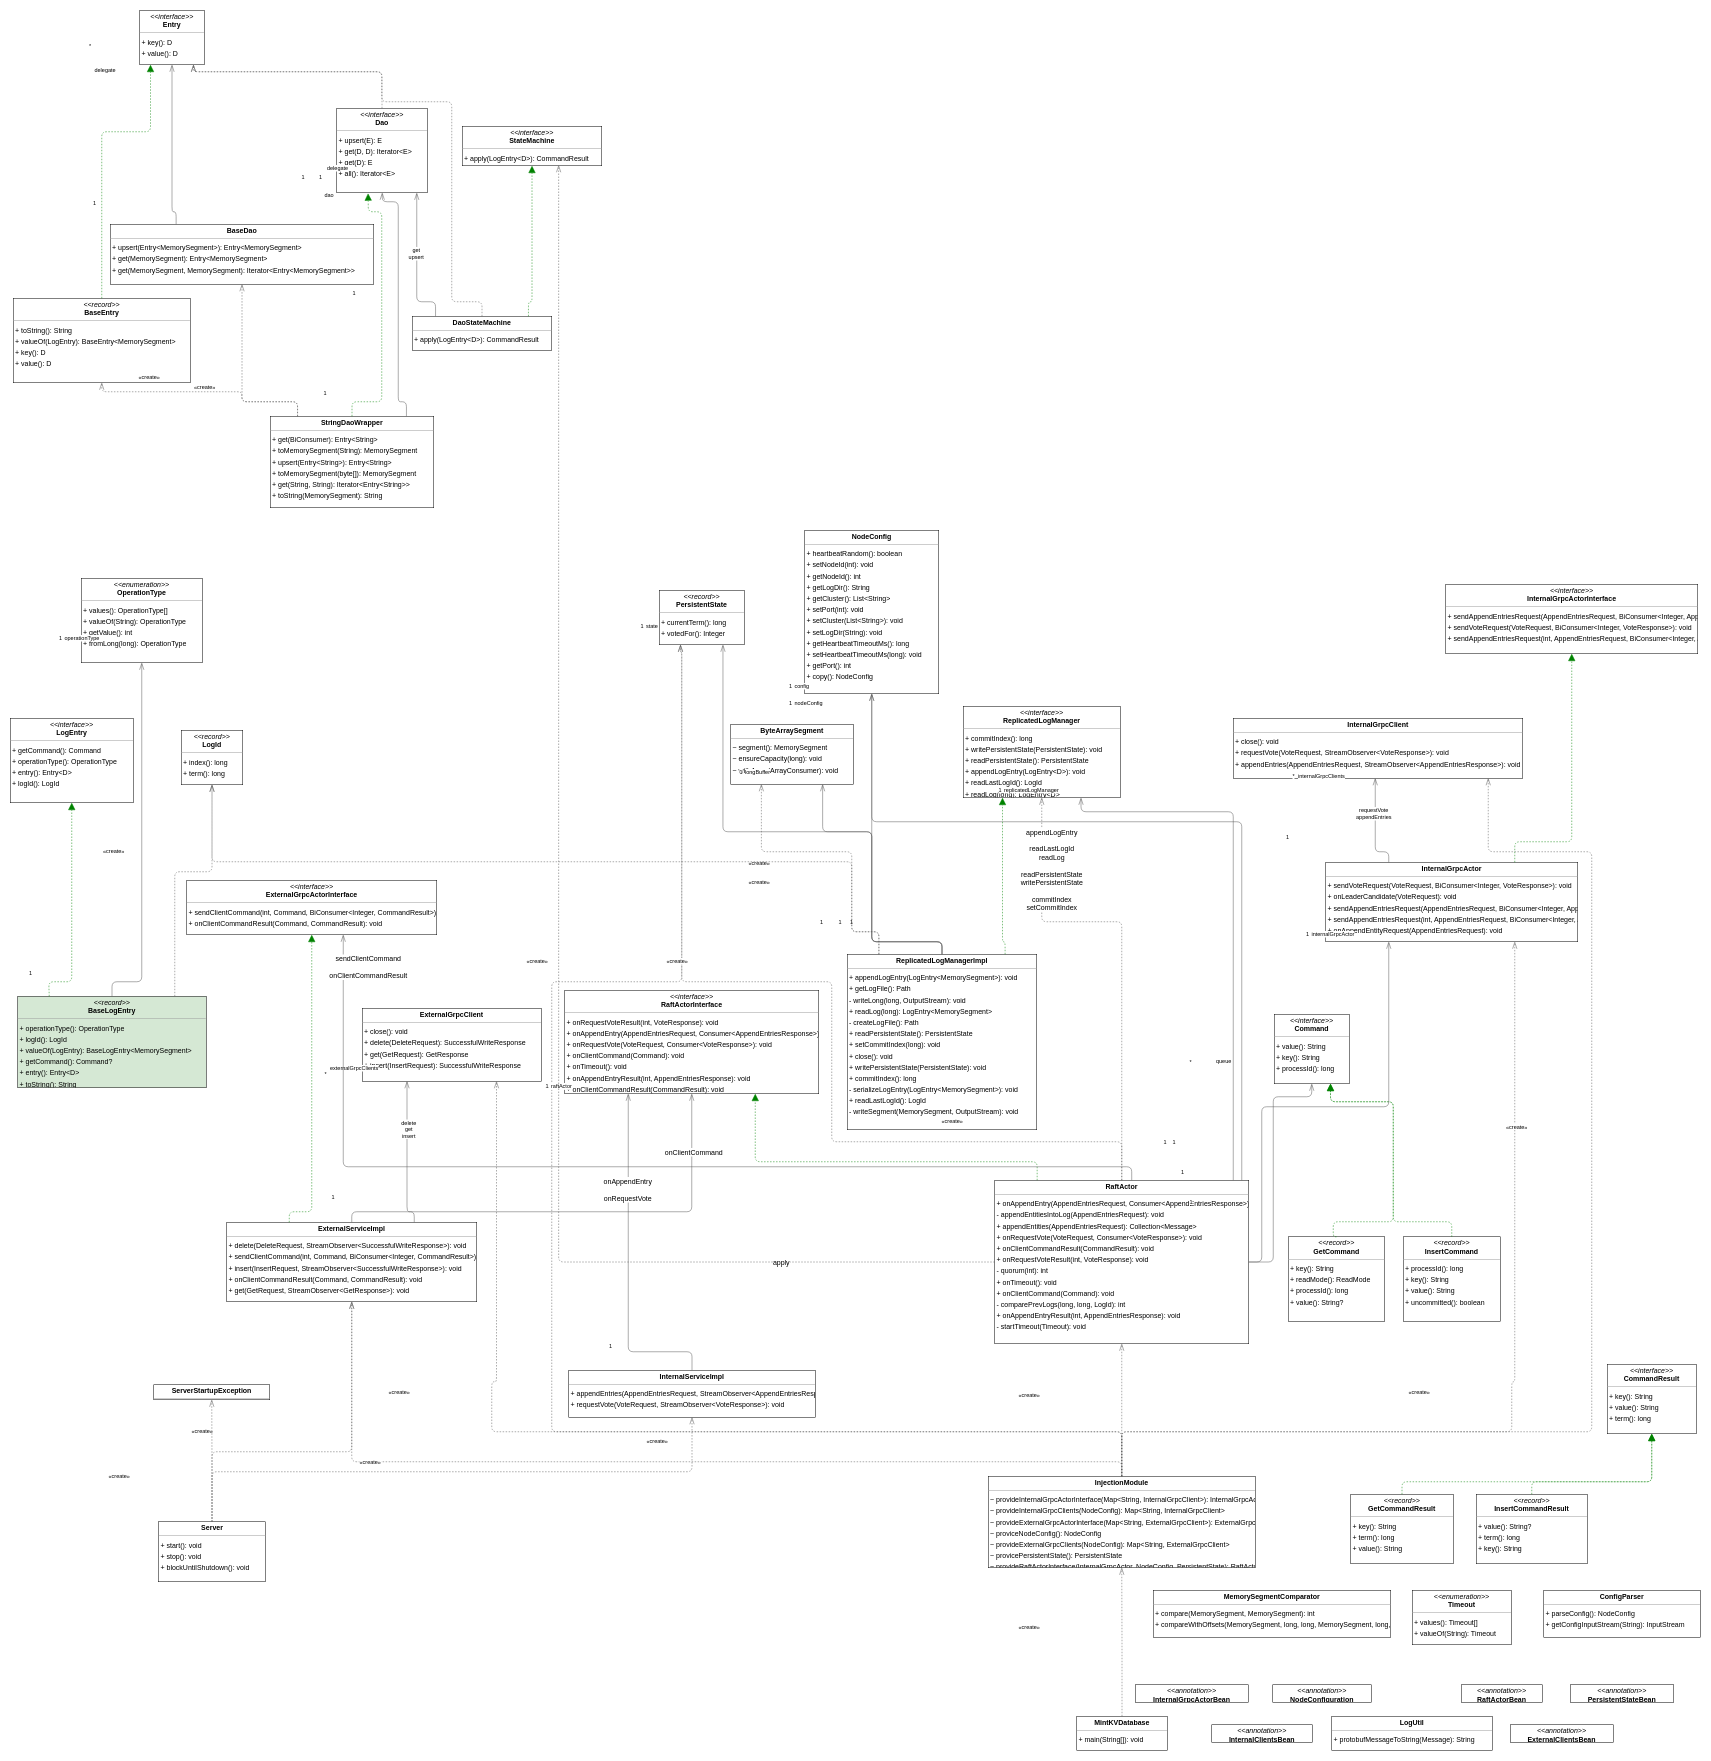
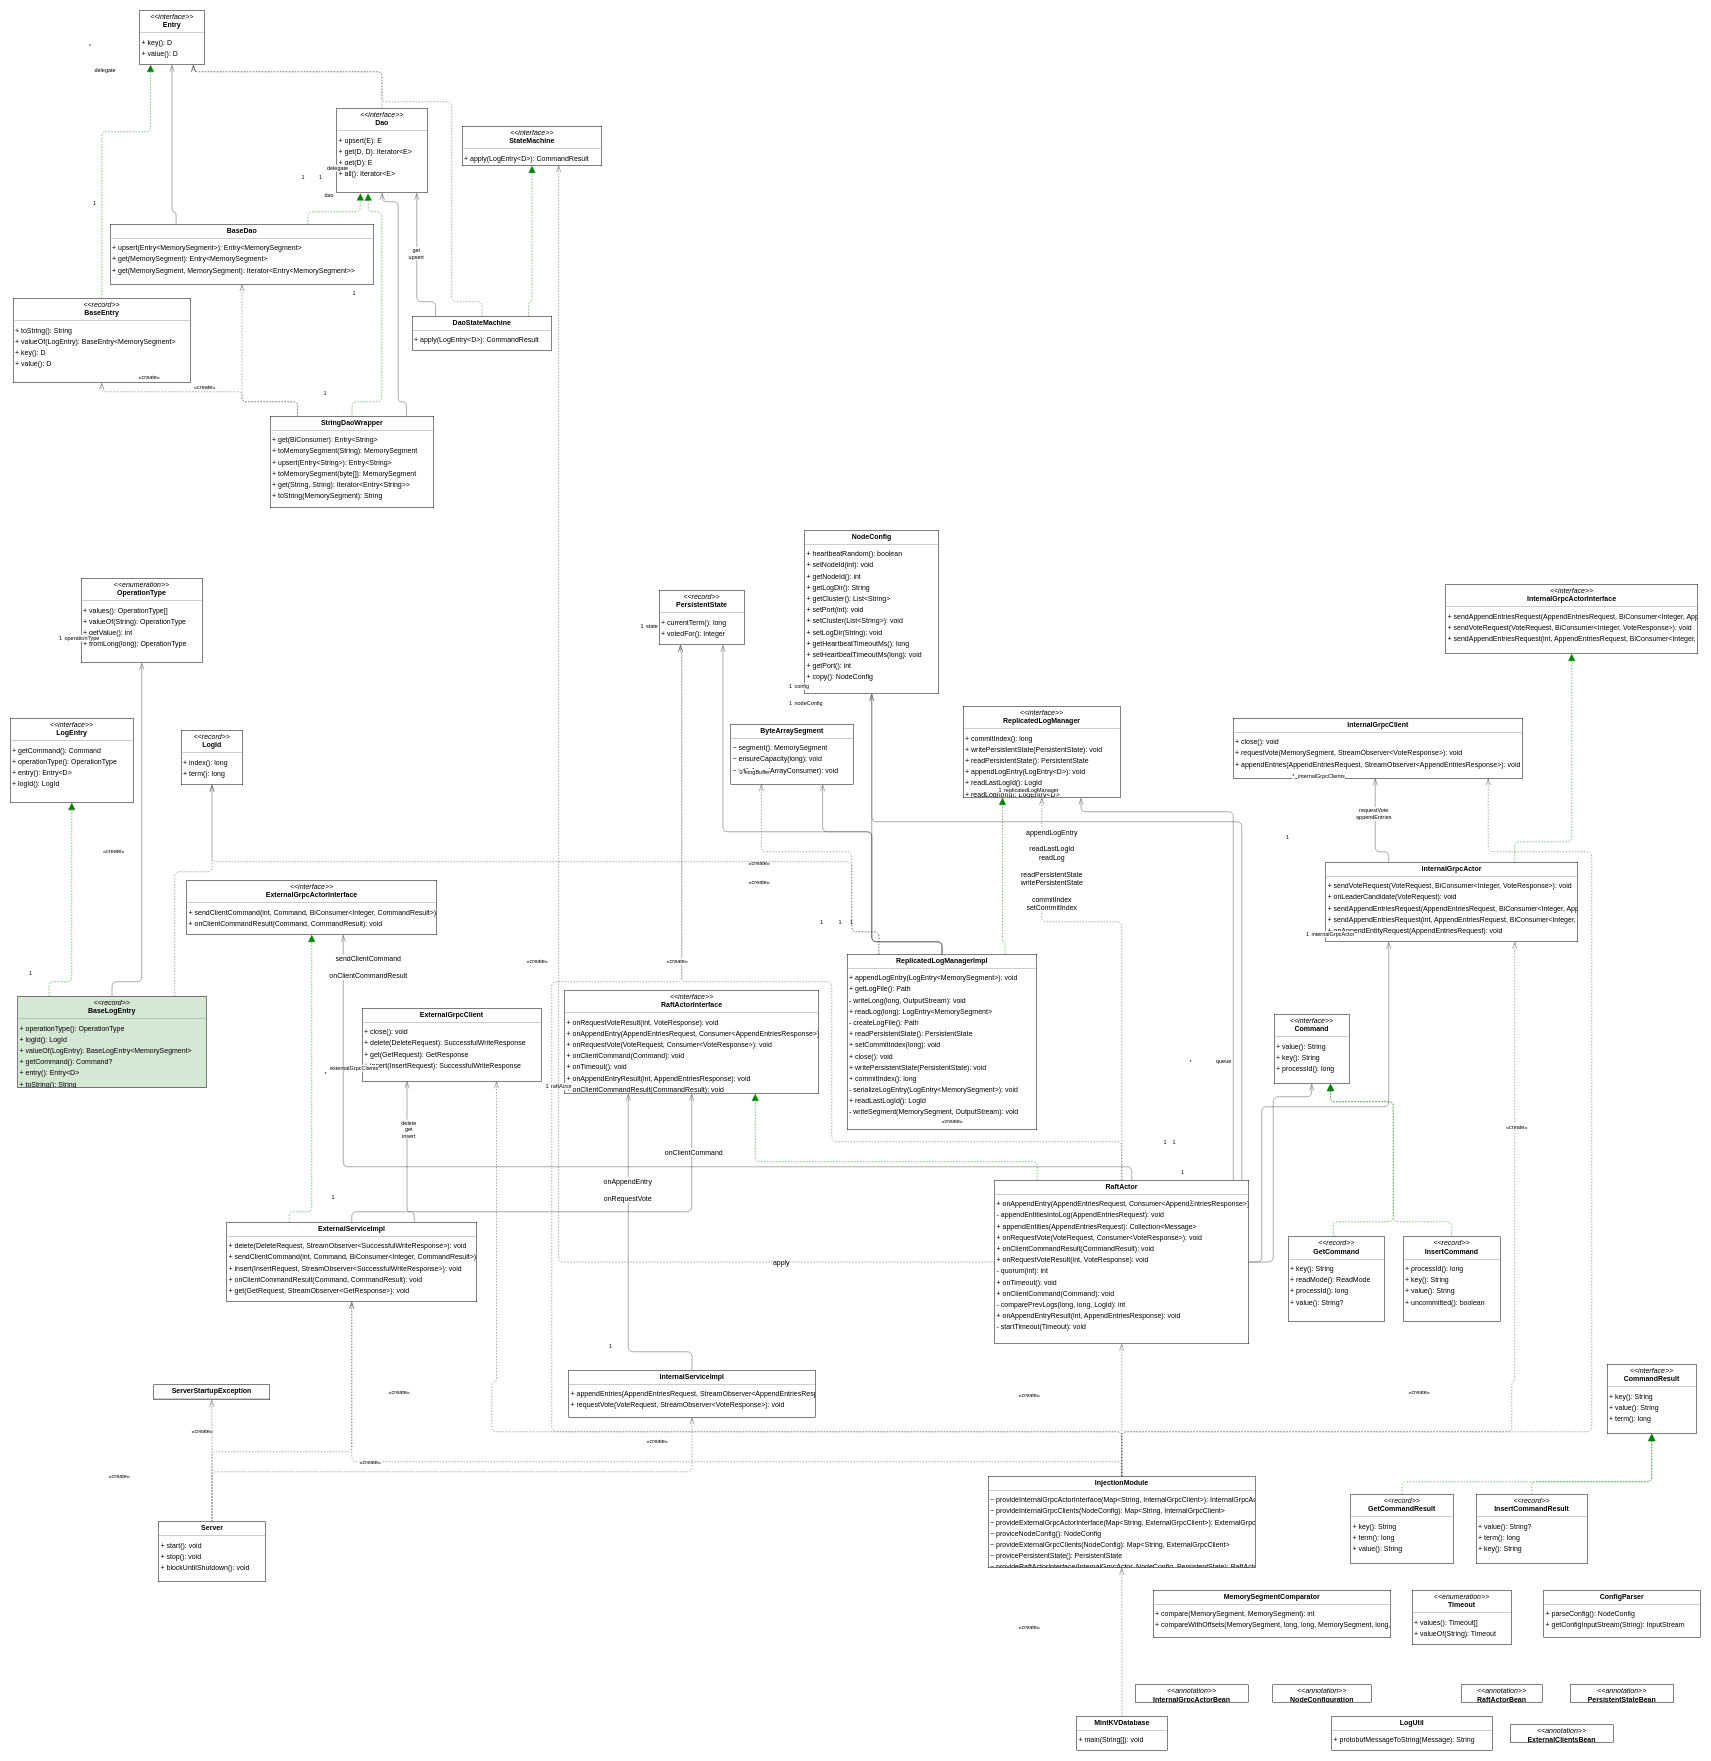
edge "BaseDao + upsert(Entry<MemorySegment>): Entry<MemorySegment> + get(MemorySegment): Entry<MemorySegment> + get(MemorySegment, MemorySegment): Iterator<Entry<MemorySegment>>" -> "<<interface>> Dao + upsert(E): E + get(D, D): Iterator<E> + get(D): E + all(): Iterator<E>": added
node "InternalGrpcClient + close(): void + requestVote(VoteRequest, StreamObserver<VoteResponse>): void + appendEntries(AppendEntriesRequest, StreamObserver<AppendEntriesResponse>): void": label "InternalGrpcClient + close(): void + requestVote(VoteRequest, StreamObserver<VoteResponse>): void + appendEntries(AppendEntriesRequest, StreamObserver<AppendEntriesResponse>): void" -> "InternalGrpcClient + close(): void + requestVote(MemorySegment, StreamObserver<VoteResponse>): void + appendEntries(AppendEntriesRequest, StreamObserver<AppendEntriesResponse>): void"
node "<<annotation>> InternalClientsBean": removed
